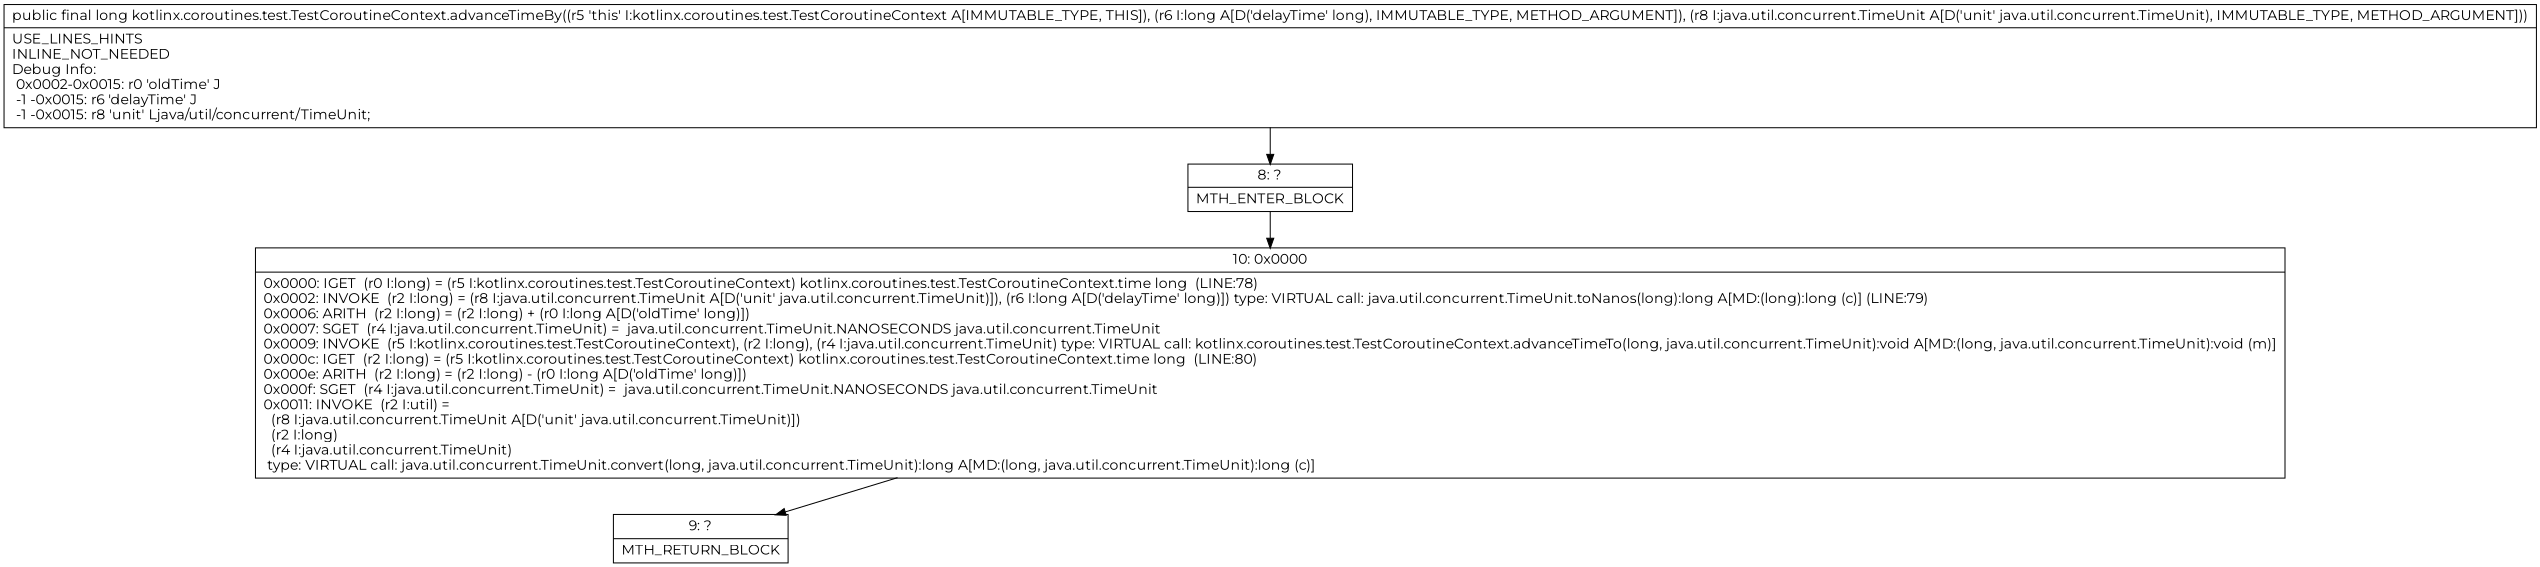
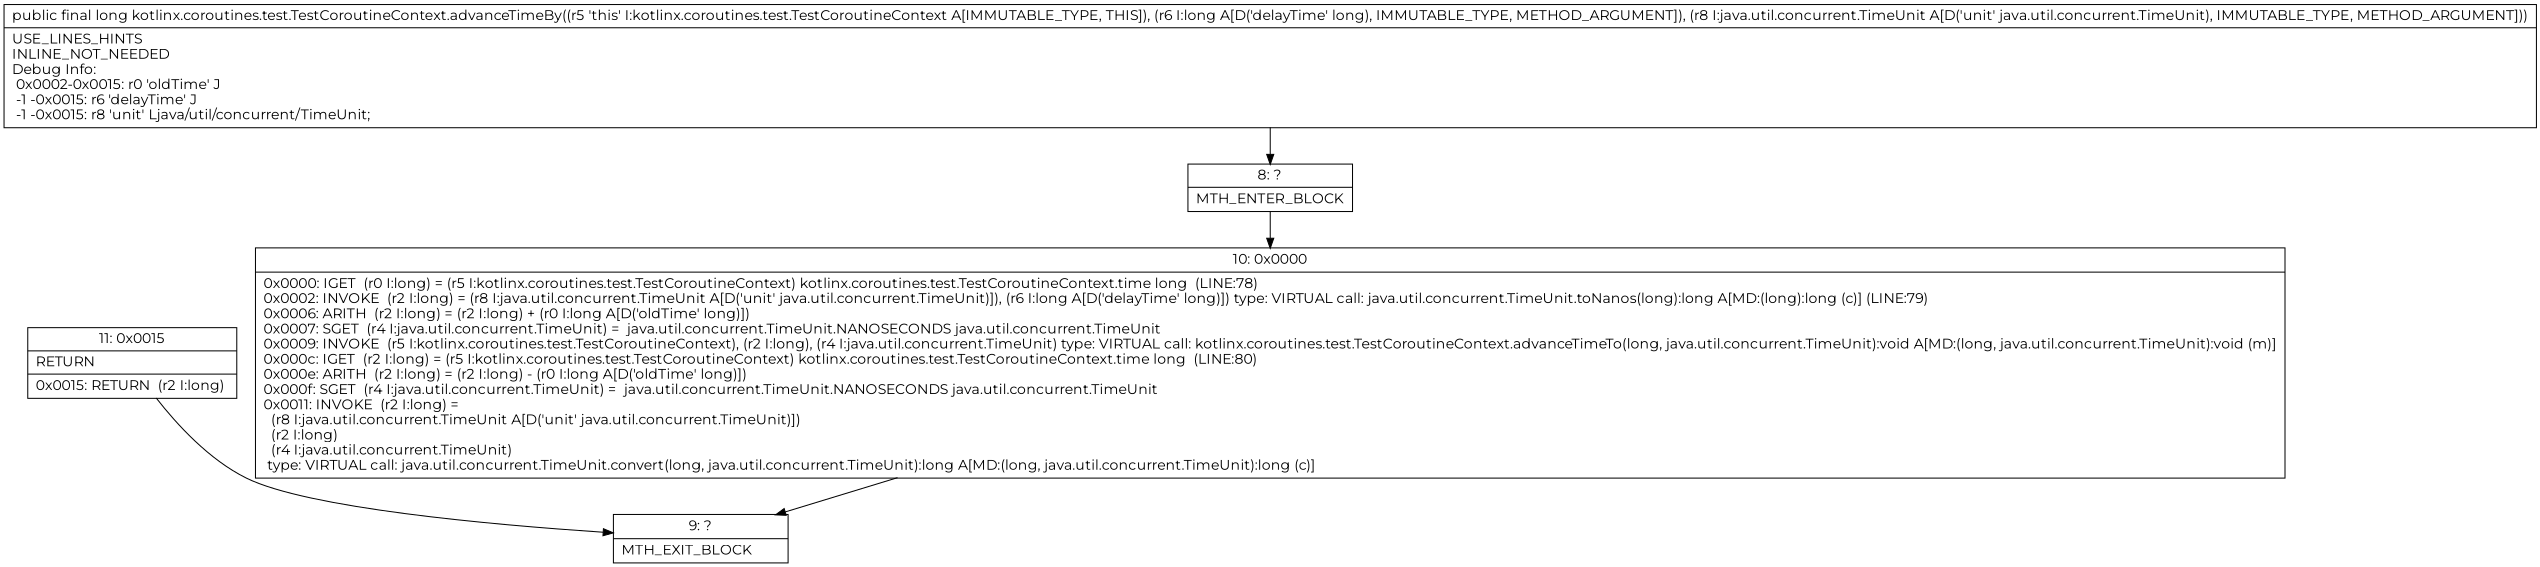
node "11: 0x0015": added
node "10: 0x0000": text "0x0011: INVOKE  (r2 I:util) =" -> "0x0011: INVOKE  (r2 I:long) ="
node "9: ?": text "MTH_RETURN_BLOCK" -> "MTH_EXIT_BLOCK"
